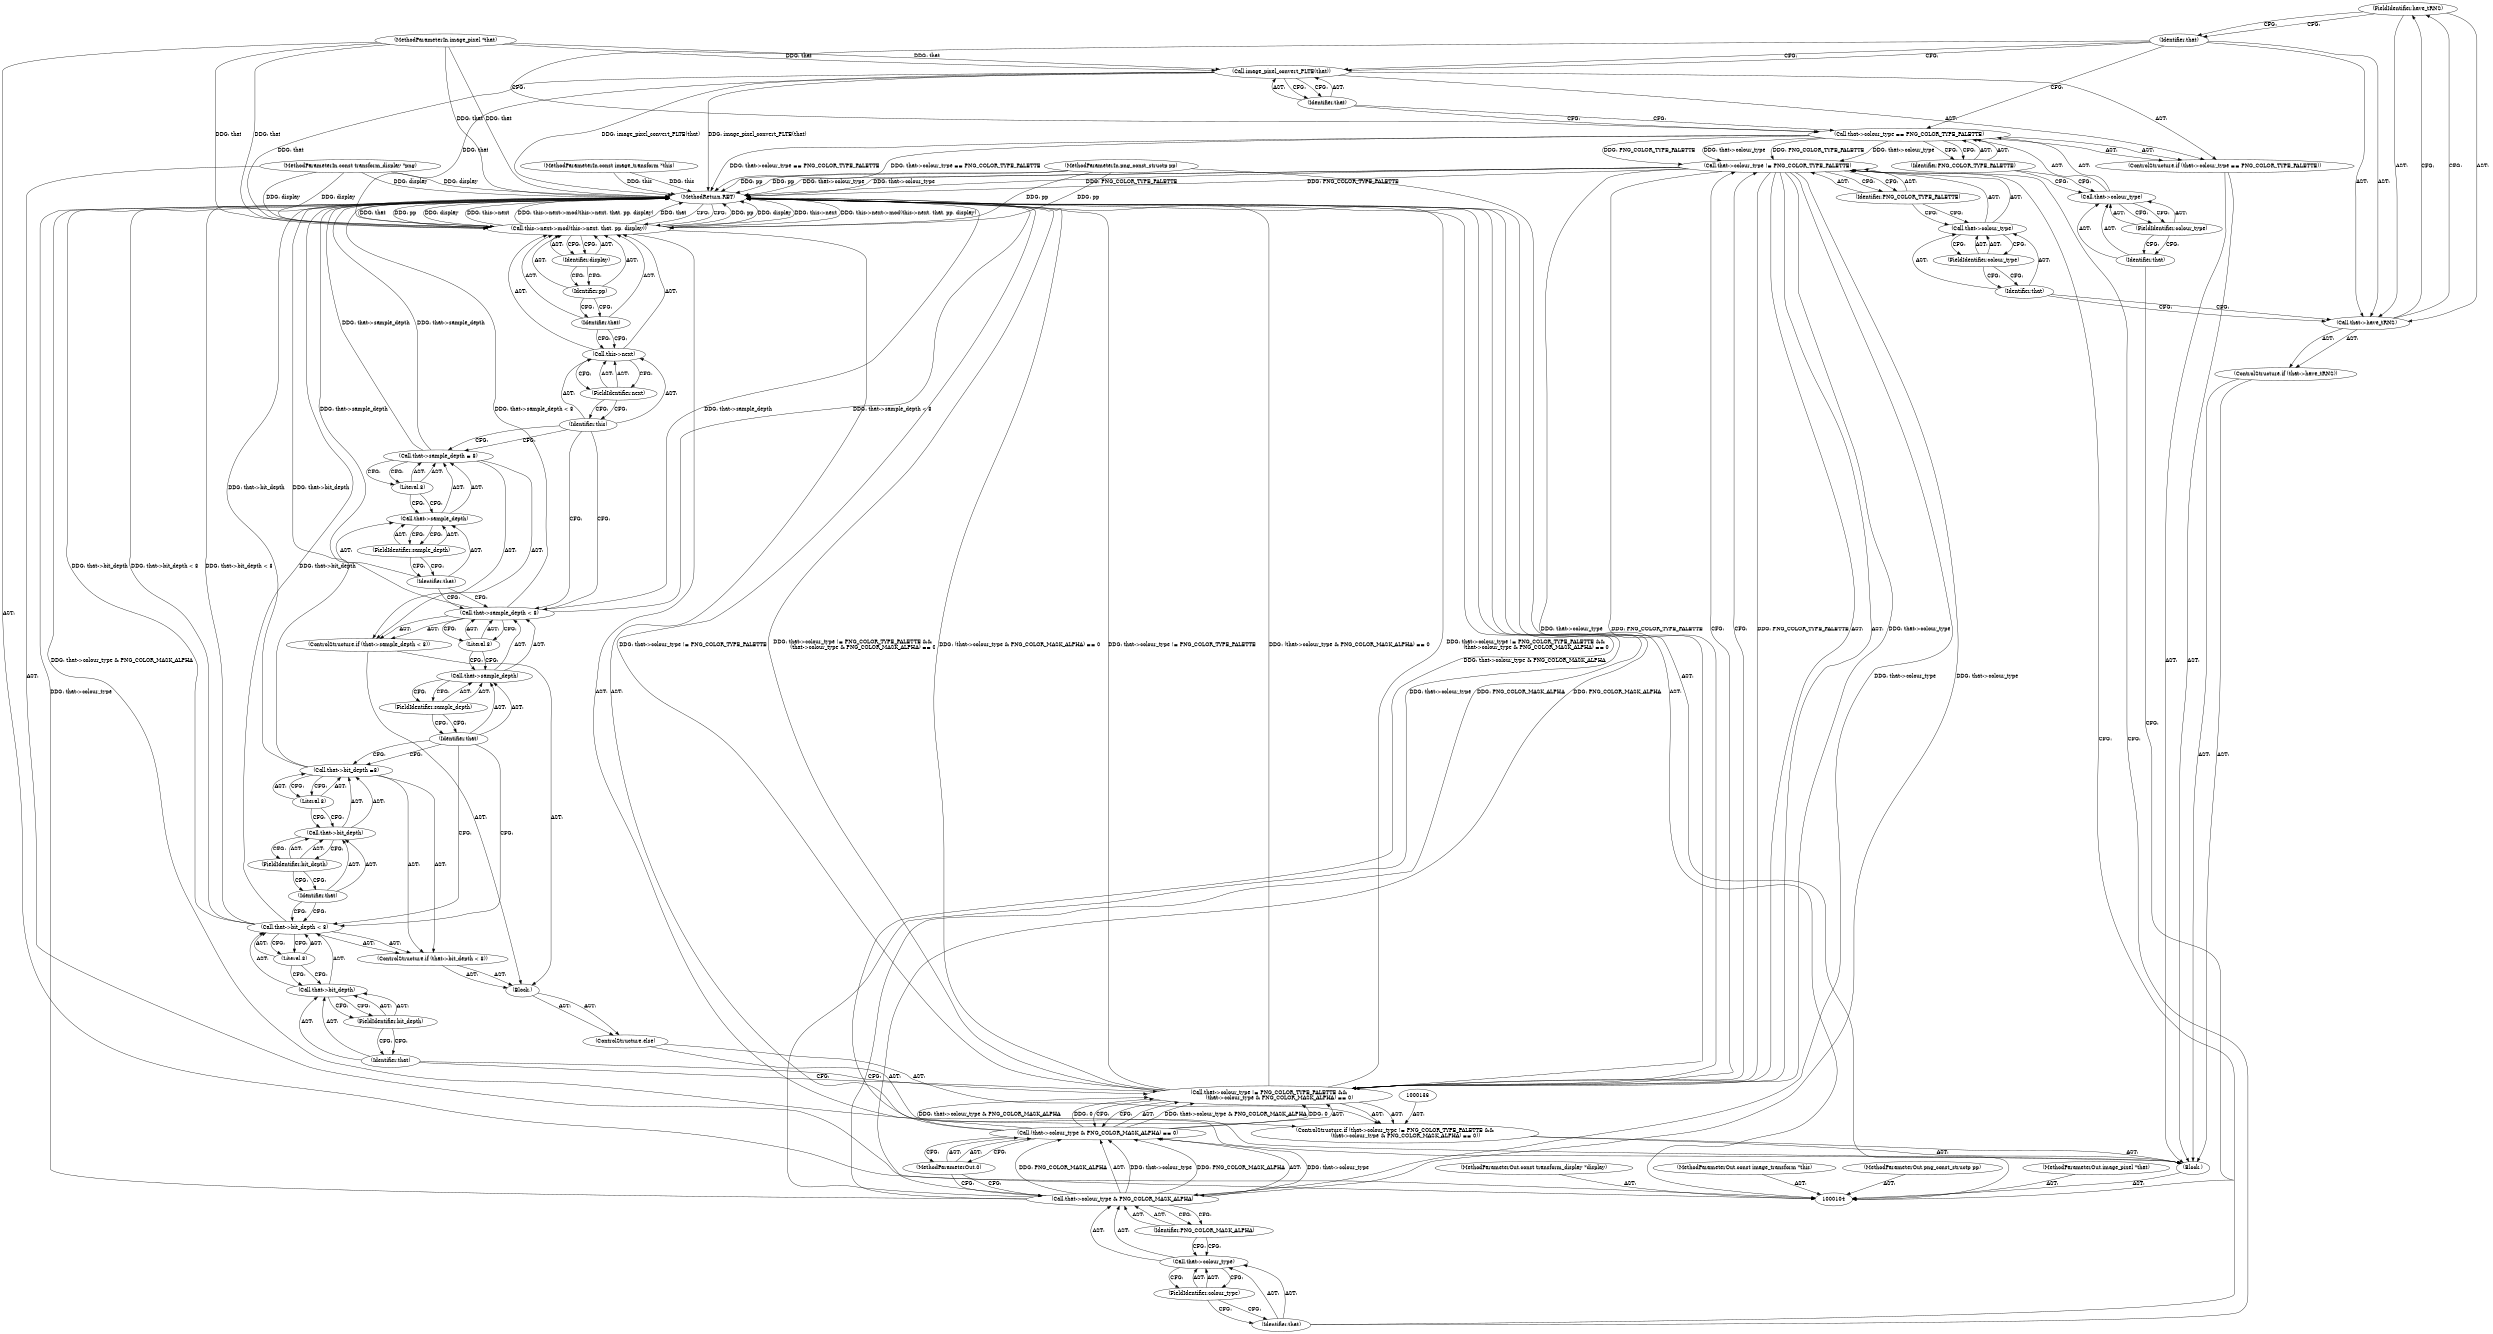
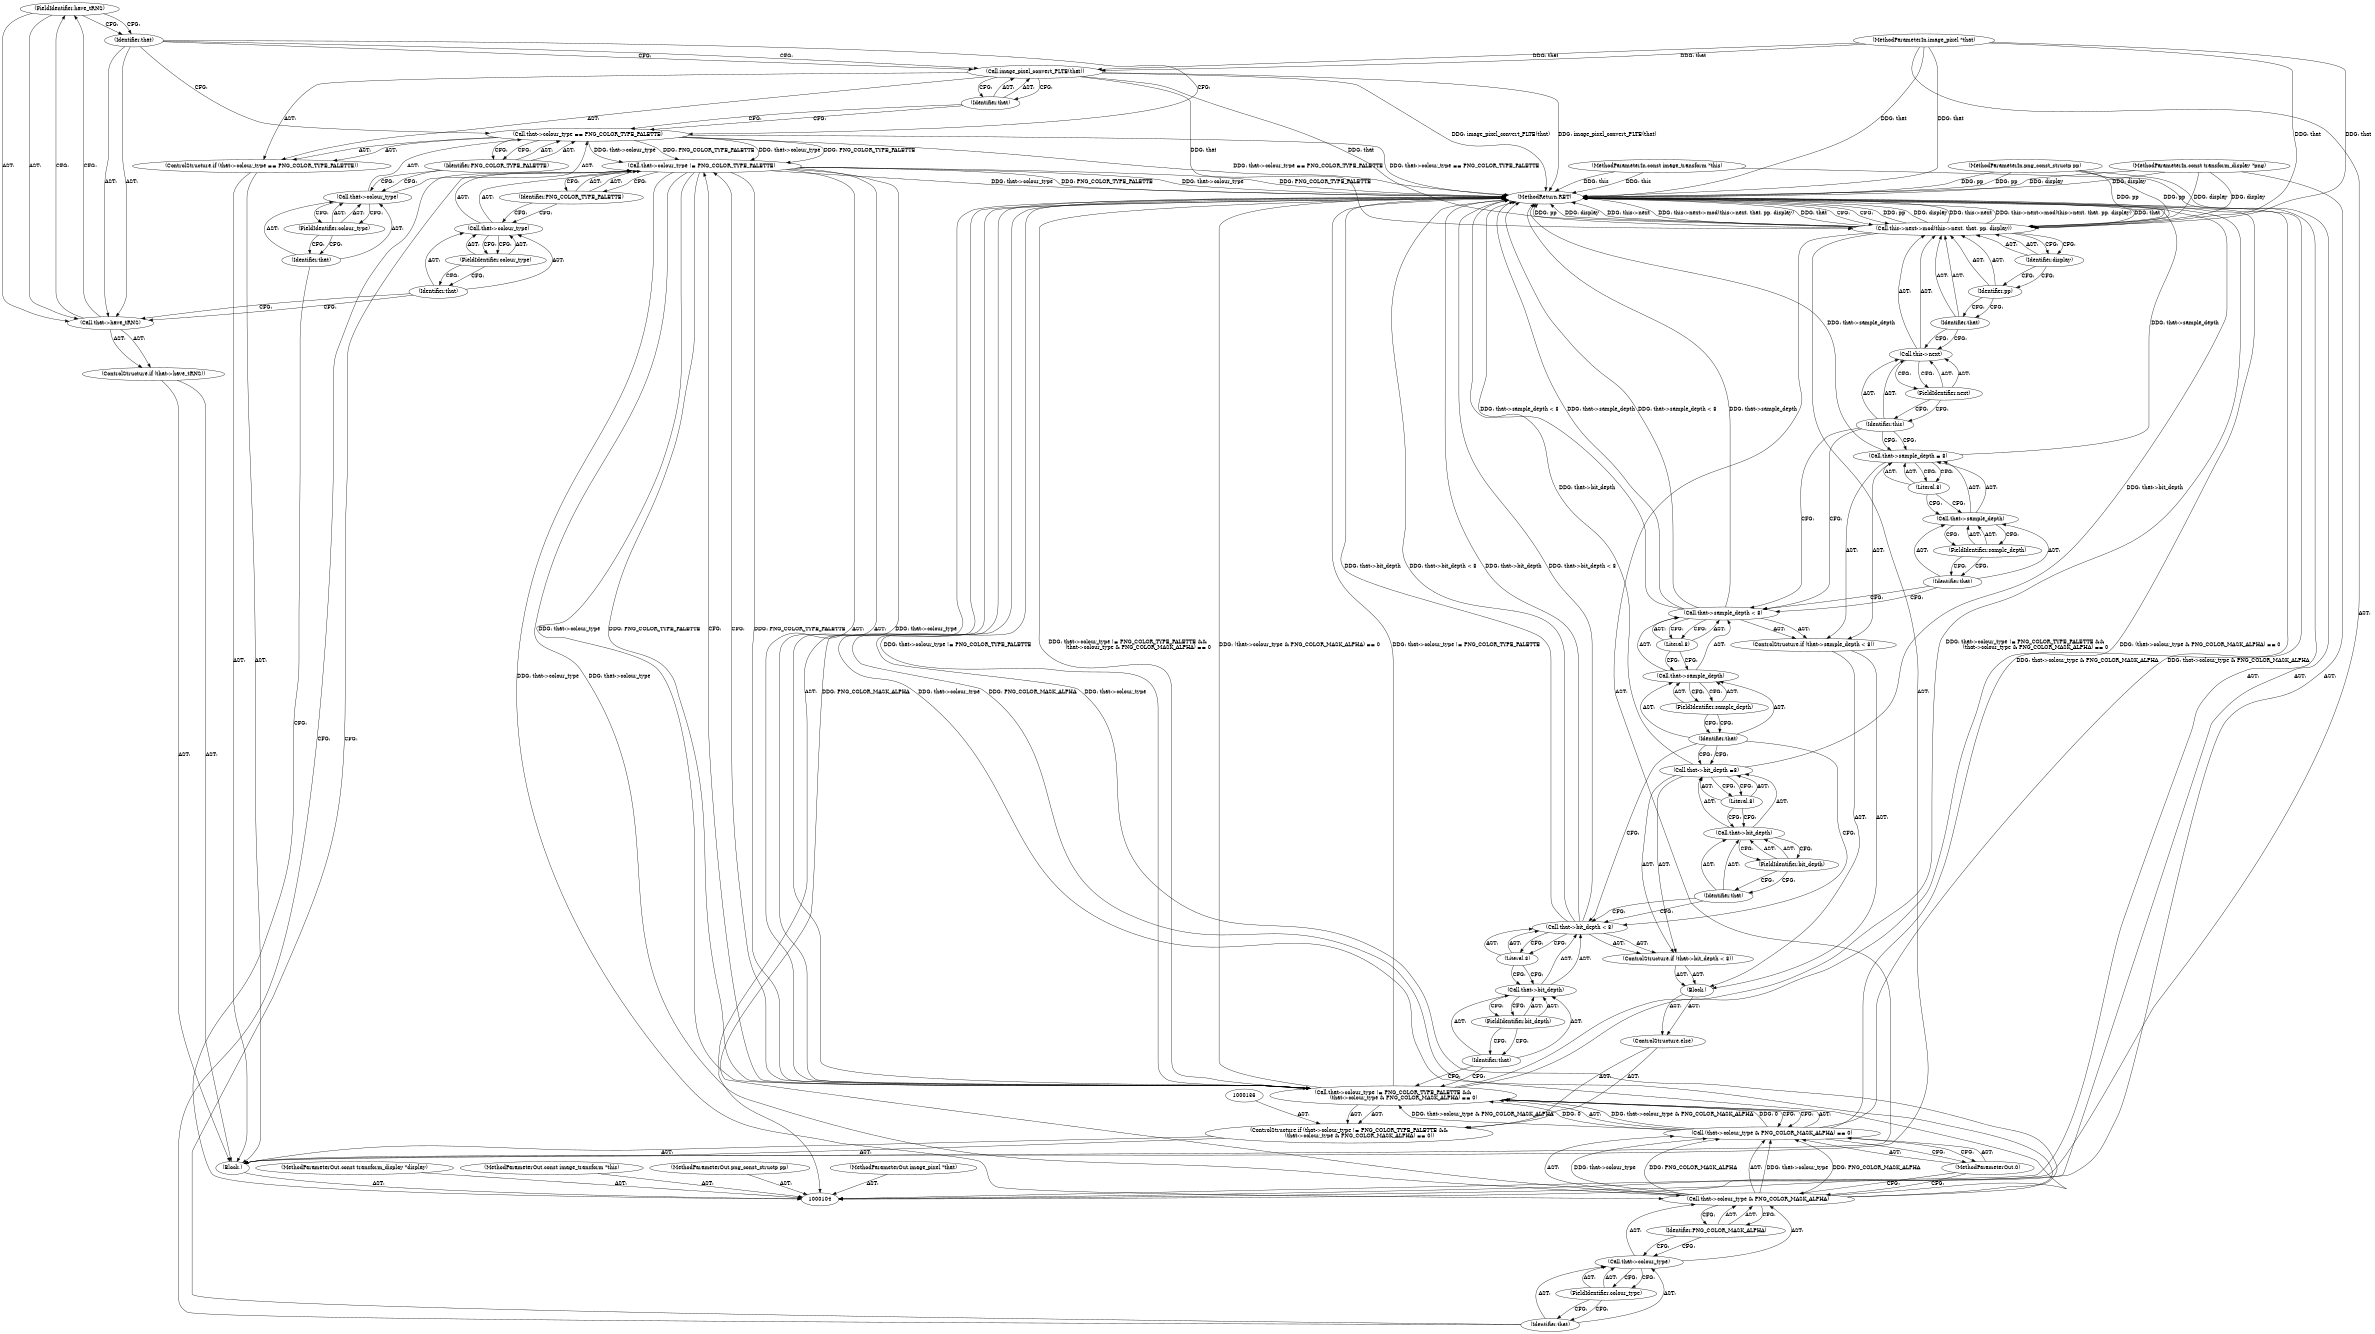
edge "(MethodParameterIn,const image_transform *this)" -> "1000104": added, label "AST:"
